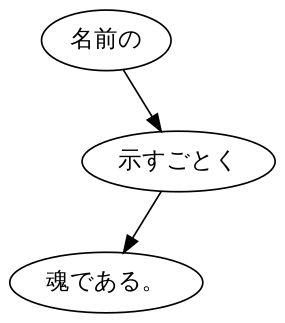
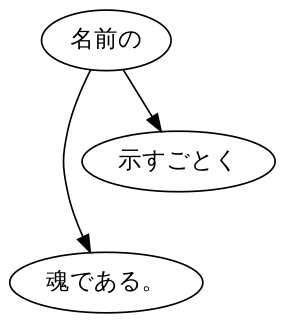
edge "示すごとく" -> "魂である。": now "名前の" -> "魂である。"
